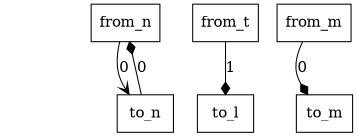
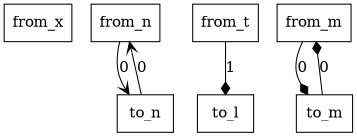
node "from_x": added
edge "to_n" -> "from_n": arrowhead diamond -> vee
edge "to_m" -> "from_m": added, label "0"
